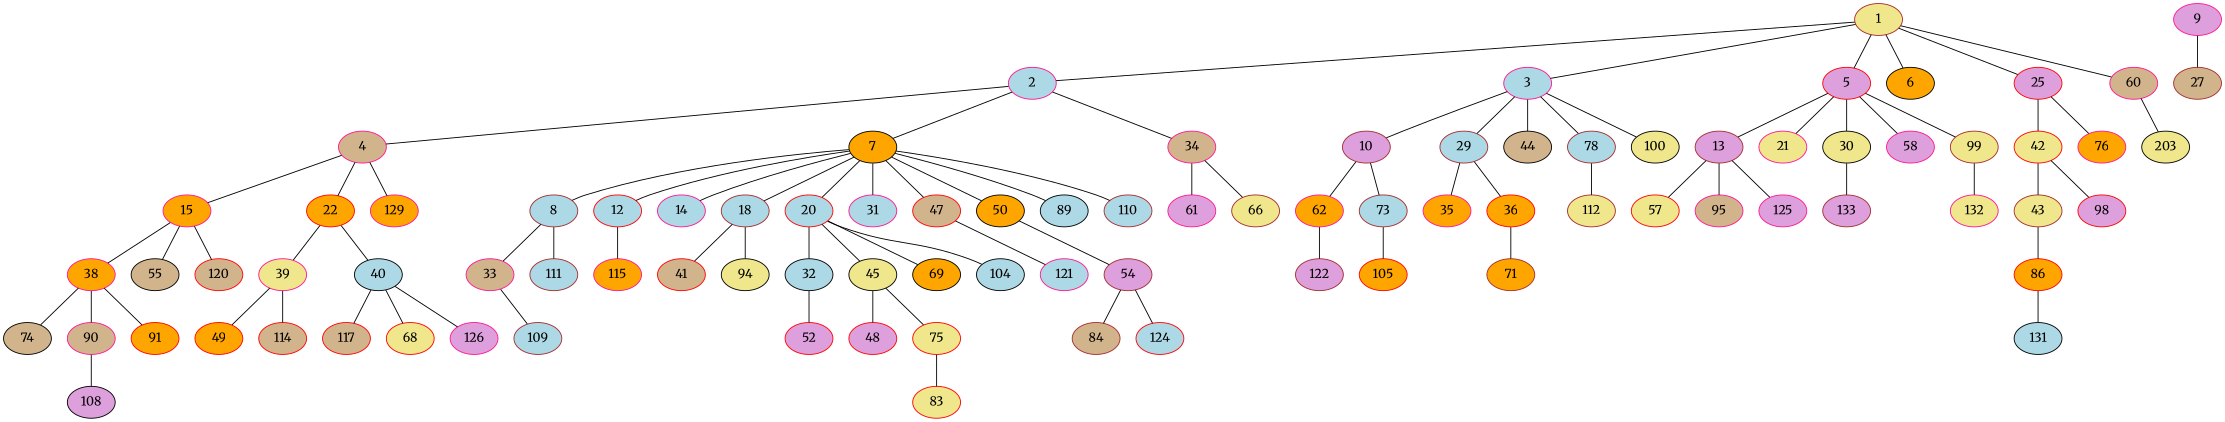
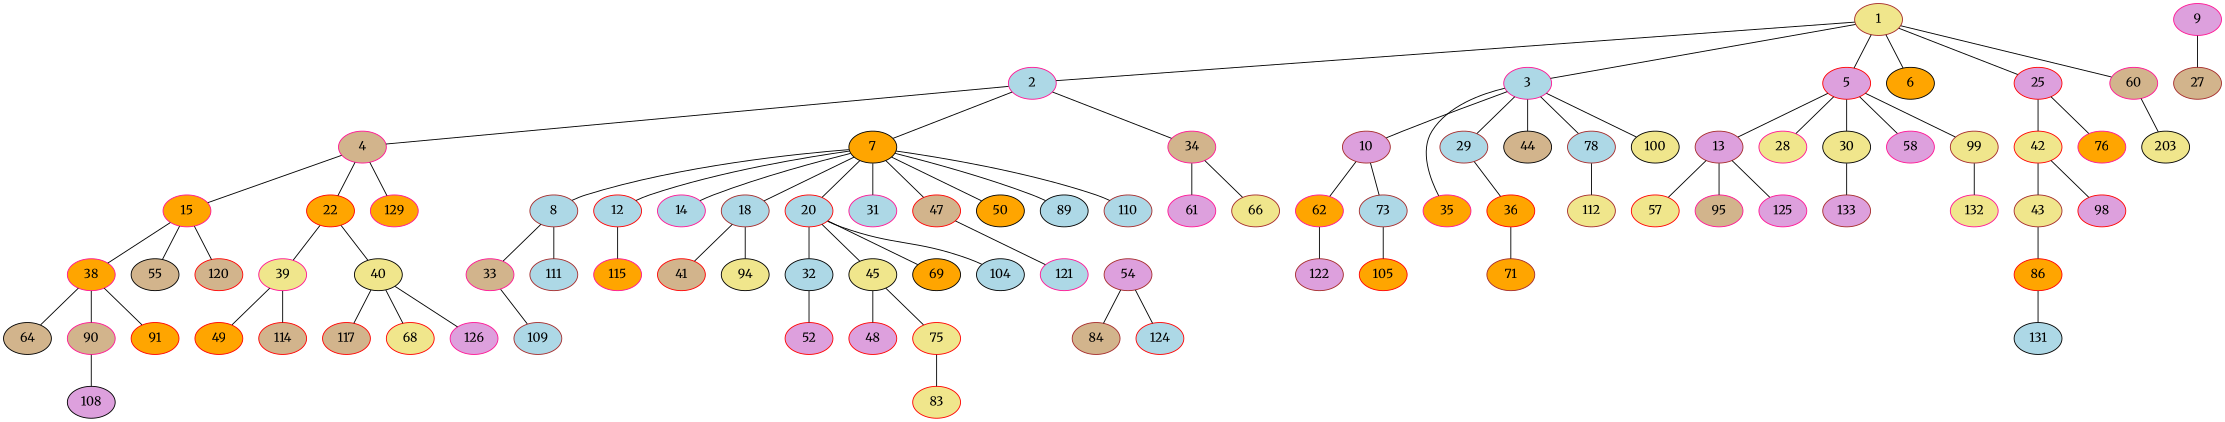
node "21": label "21" -> "28"
edge "29" -- "35": now "3" -- "35"
edge "50" -- "54": removed
node "40": fillcolor lightblue -> khaki
node "74": label "74" -> "64"
